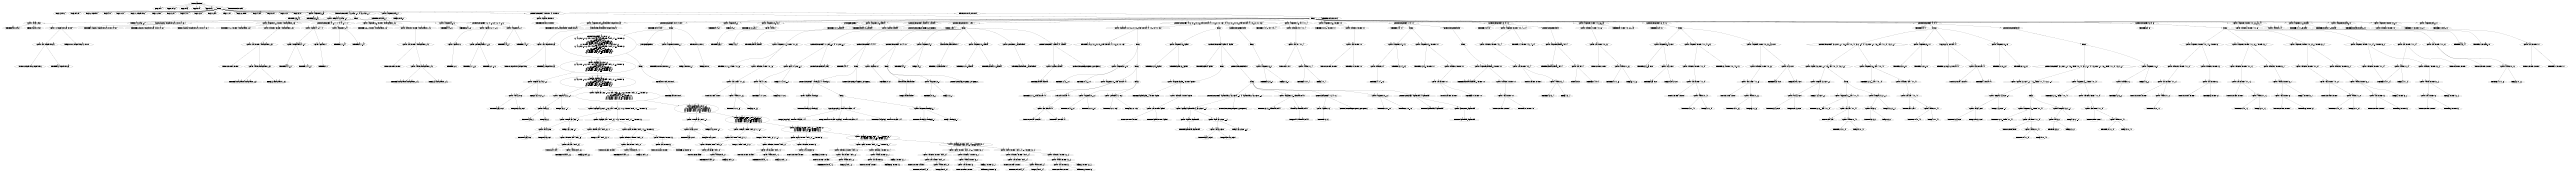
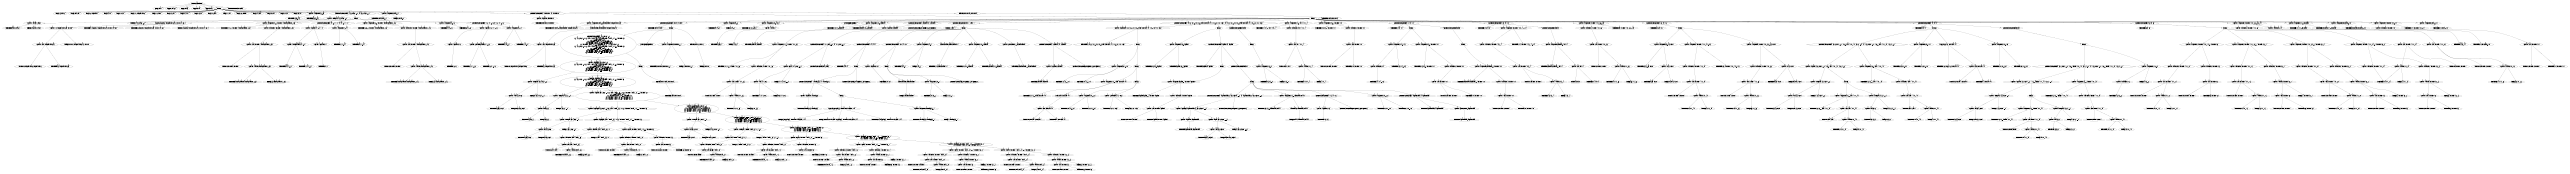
node "(LITERAL,12,v10 + 12)": added
